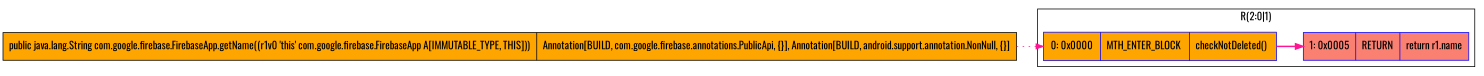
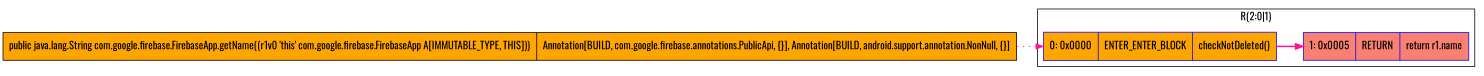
node "0: 0x0000": text "MTH_ENTER_BLOCK" -> "ENTER_ENTER_BLOCK"
